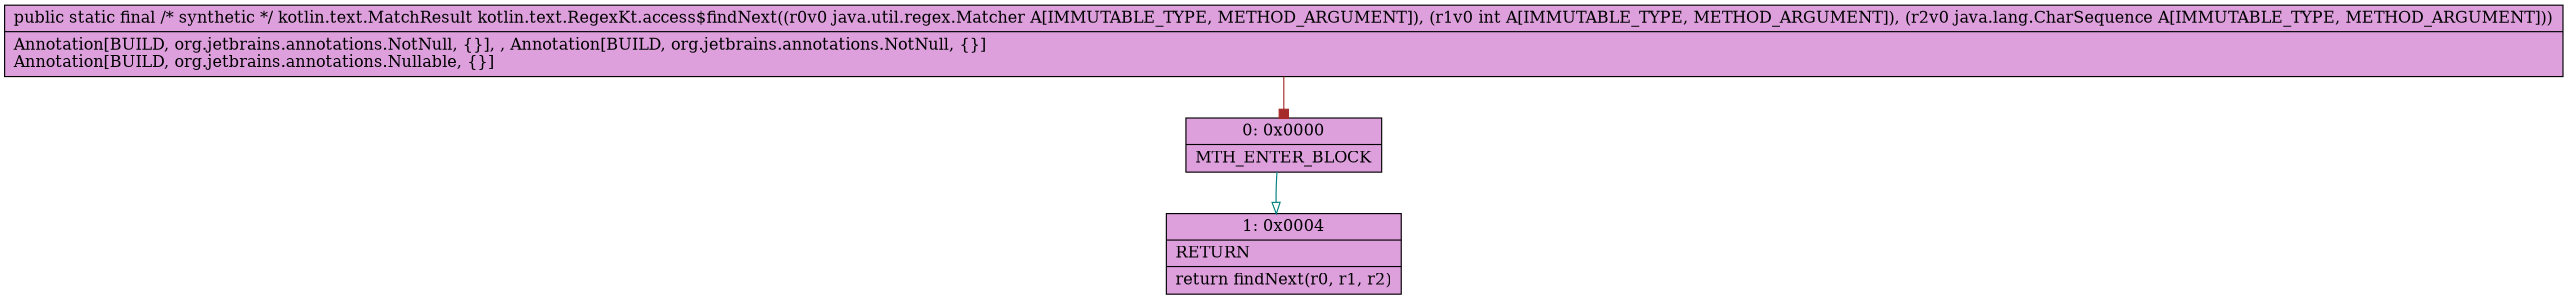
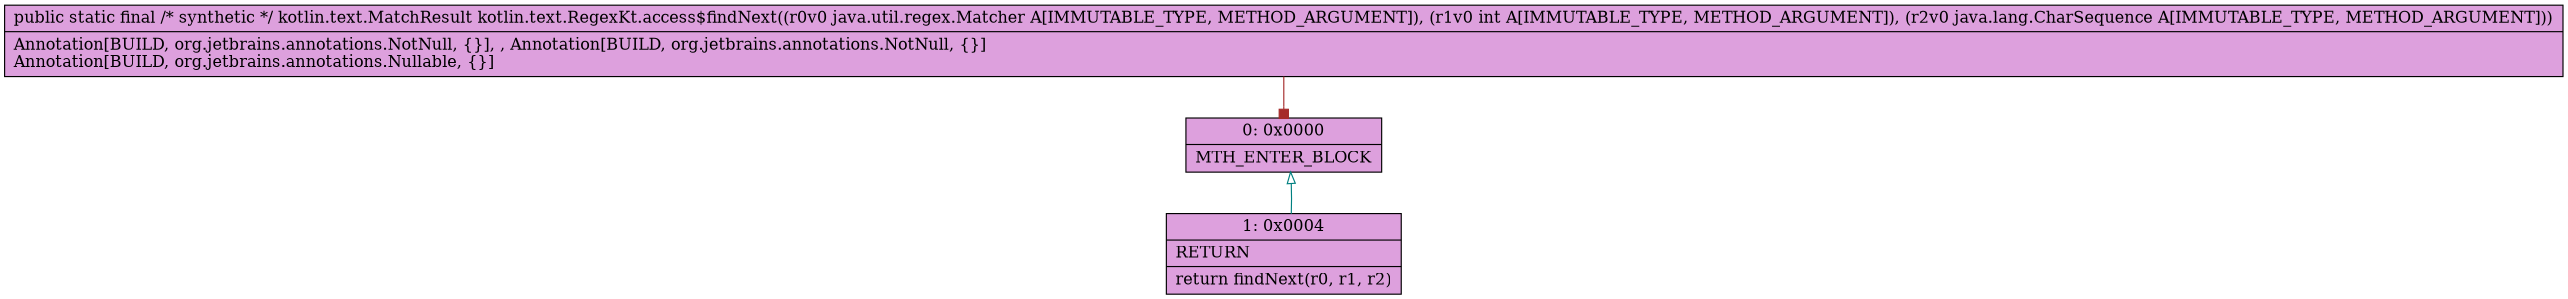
edge "0: 0x0000" -> "1: 0x0004": reversed
